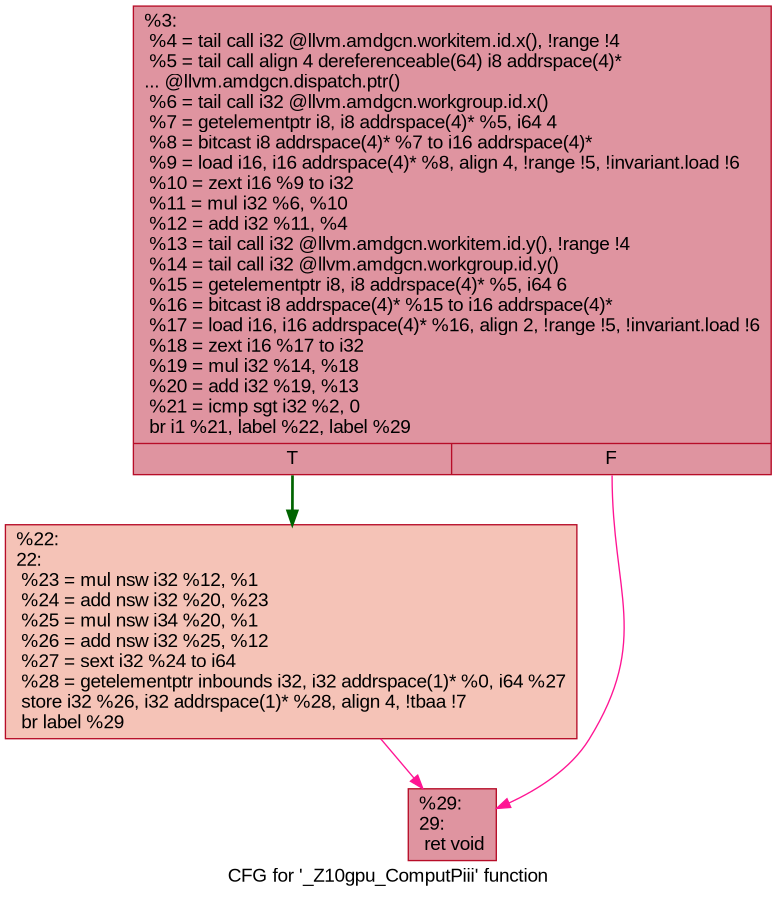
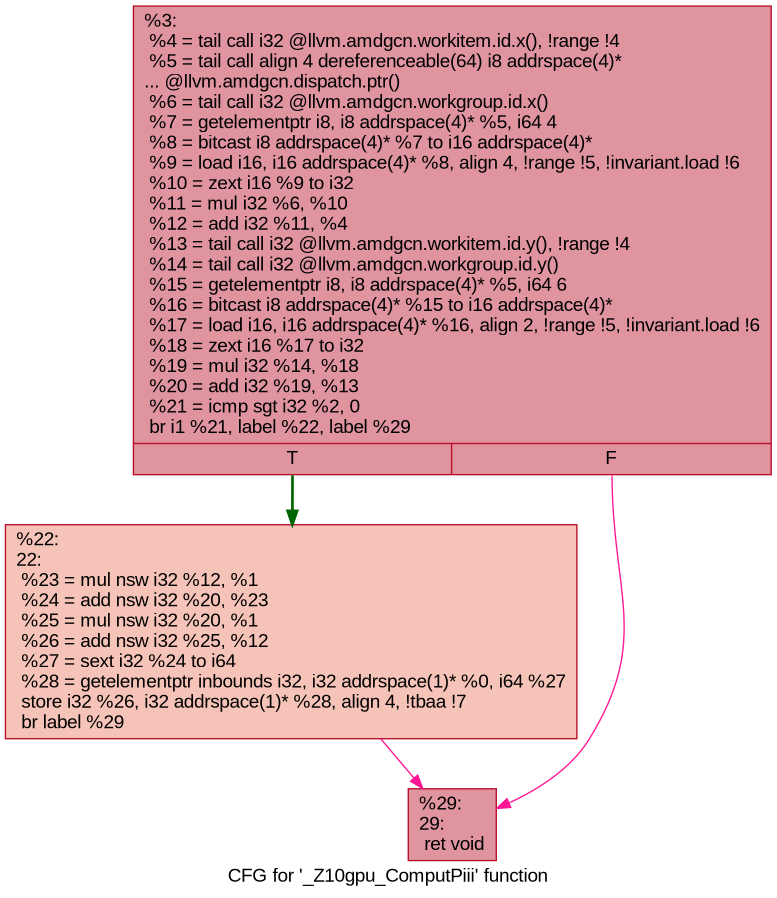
node "%22:": text "%25 = mul nsw i34 %20, %1" -> "%25 = mul nsw i32 %20, %1"
